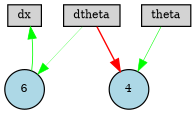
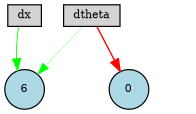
node "theta": removed
edge "6" -> "dx": reversed
node "4": label "4" -> "0"
